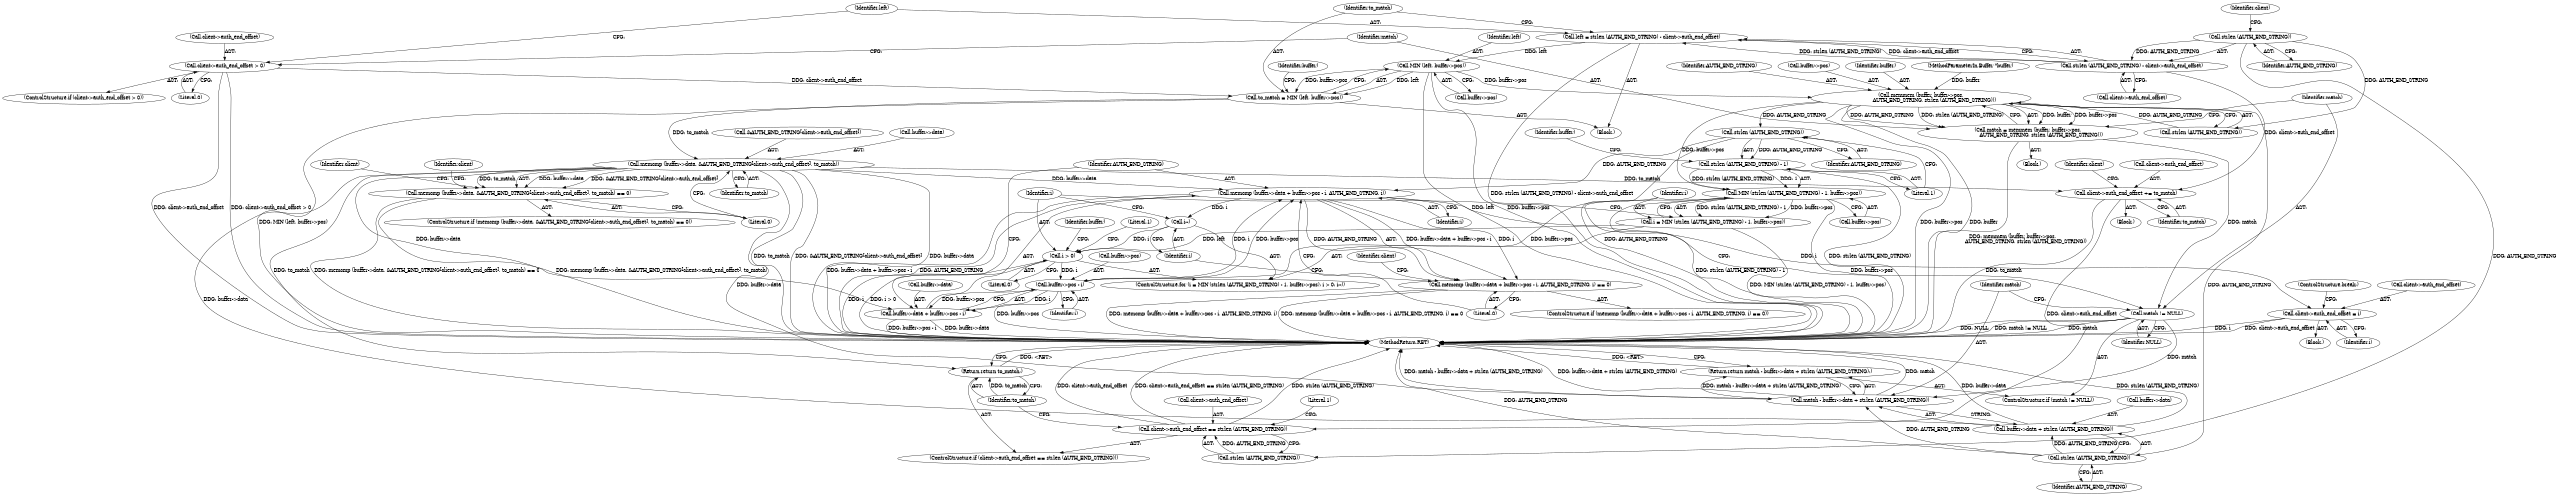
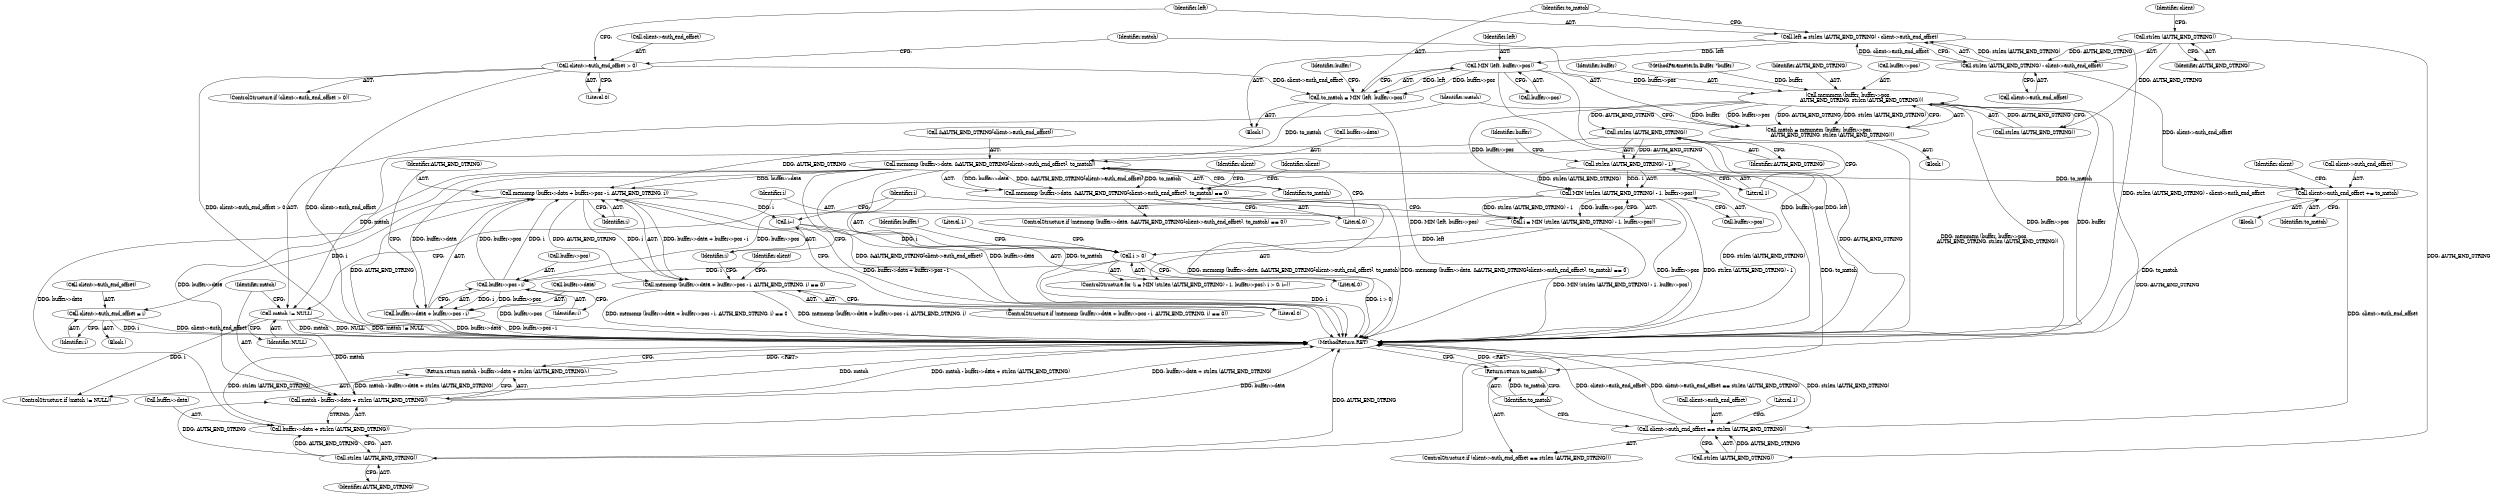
node "(ControlStructure,break;)": removed
edge "(Call,match != NULL)" -> "(ControlStructure,if (match != NULL))": label "AST: " -> "DDG: i"
